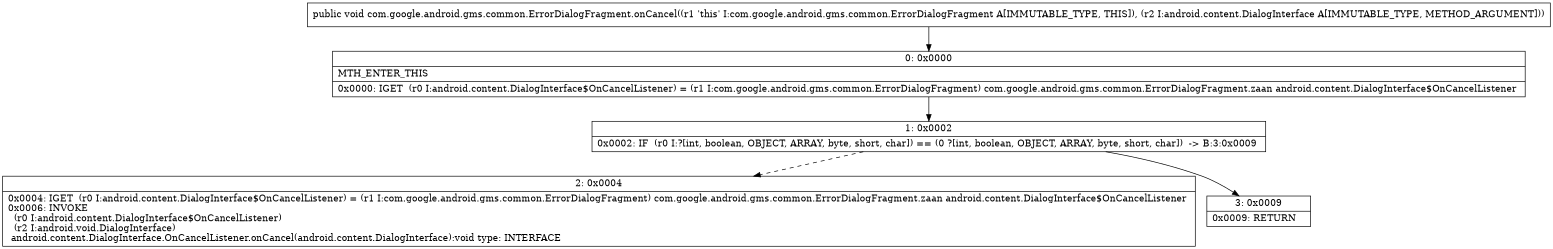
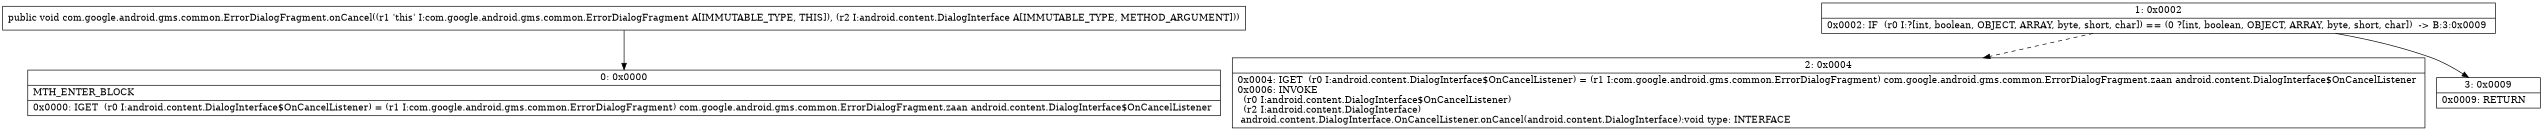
node "0: 0x0000": text "MTH_ENTER_THIS" -> "MTH_ENTER_BLOCK"
edge "0: 0x0000" -> "1: 0x0002": removed
node "2: 0x0004": text "(r2 I:android.void.DialogInterface)" -> "(r2 I:android.content.DialogInterface)"
